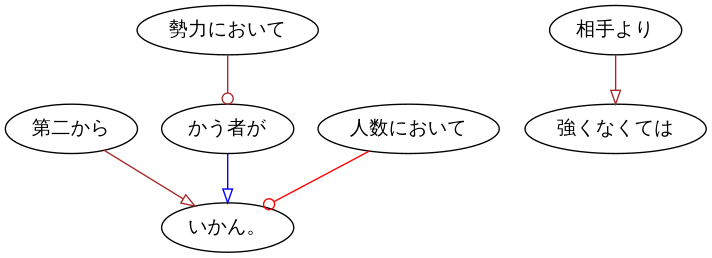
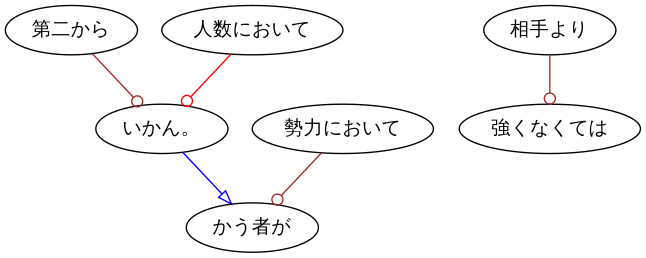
edge "相手より" -> "強くなくては": arrowhead onormal -> odot
edge "かう者が" -> "いかん。": reversed
edge "第二から" -> "いかん。": arrowhead onormal -> odot
